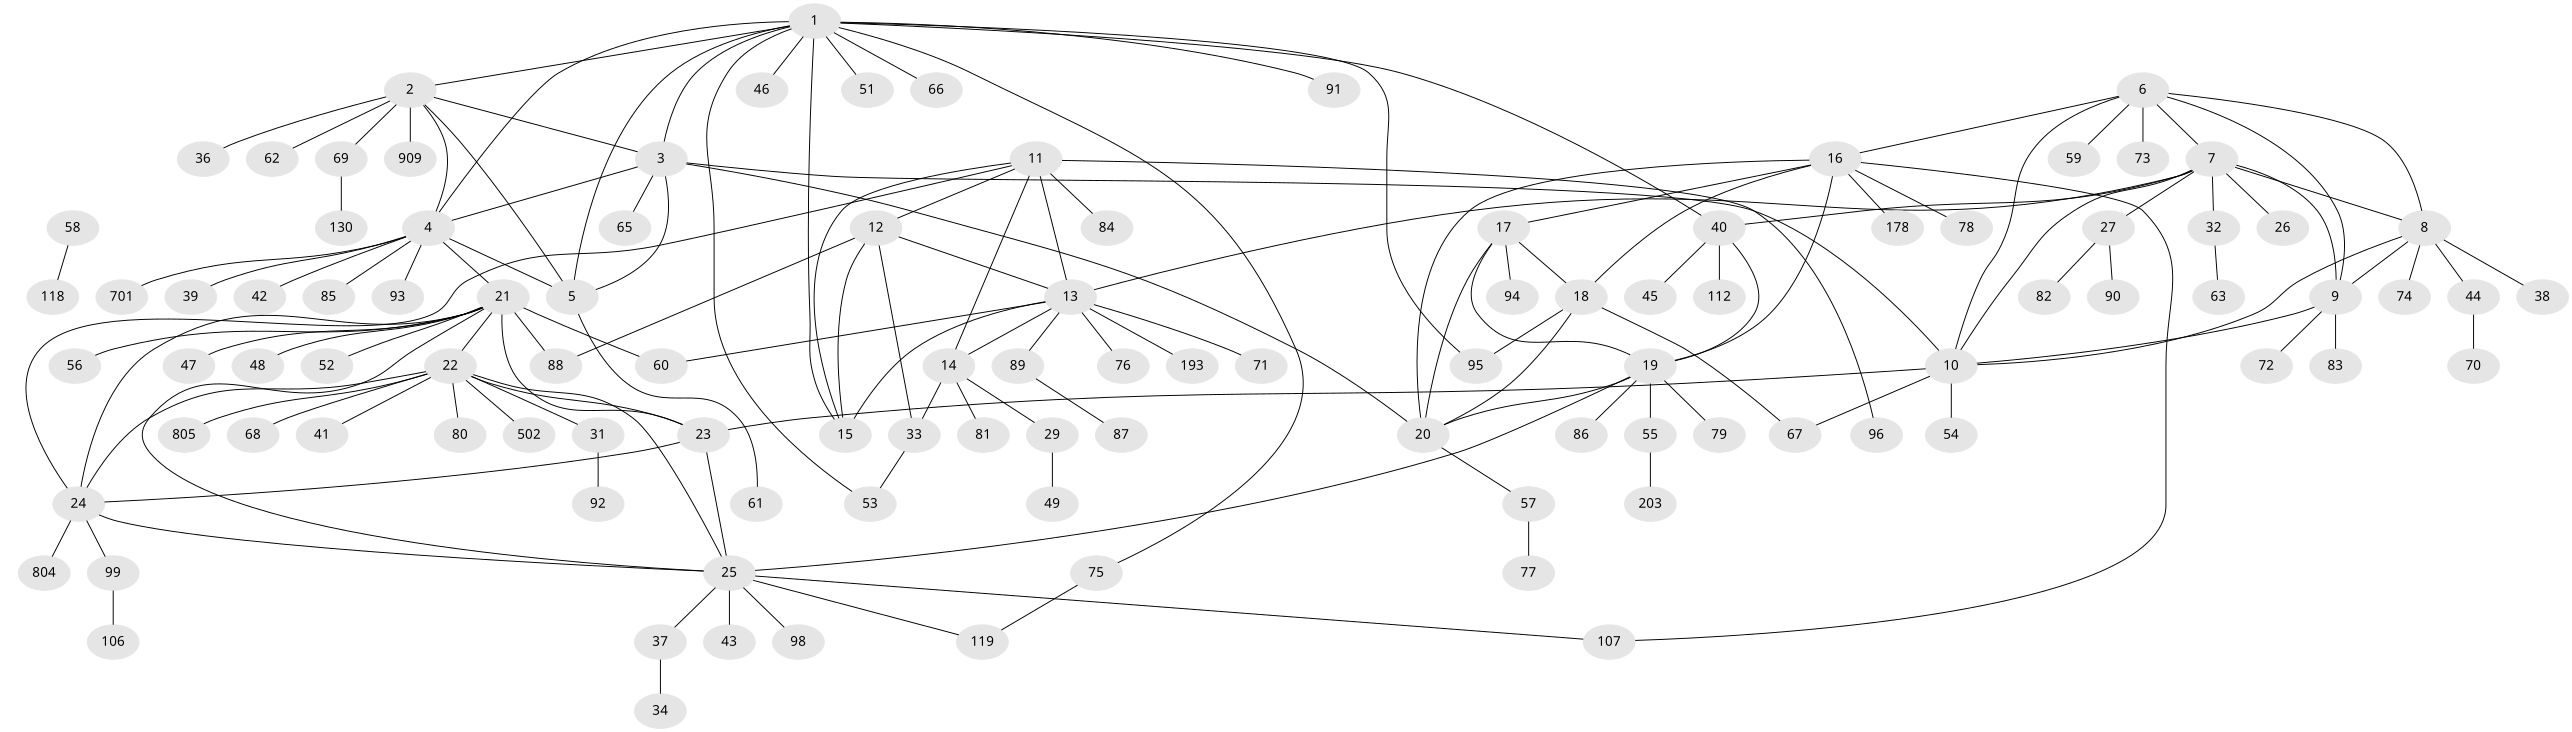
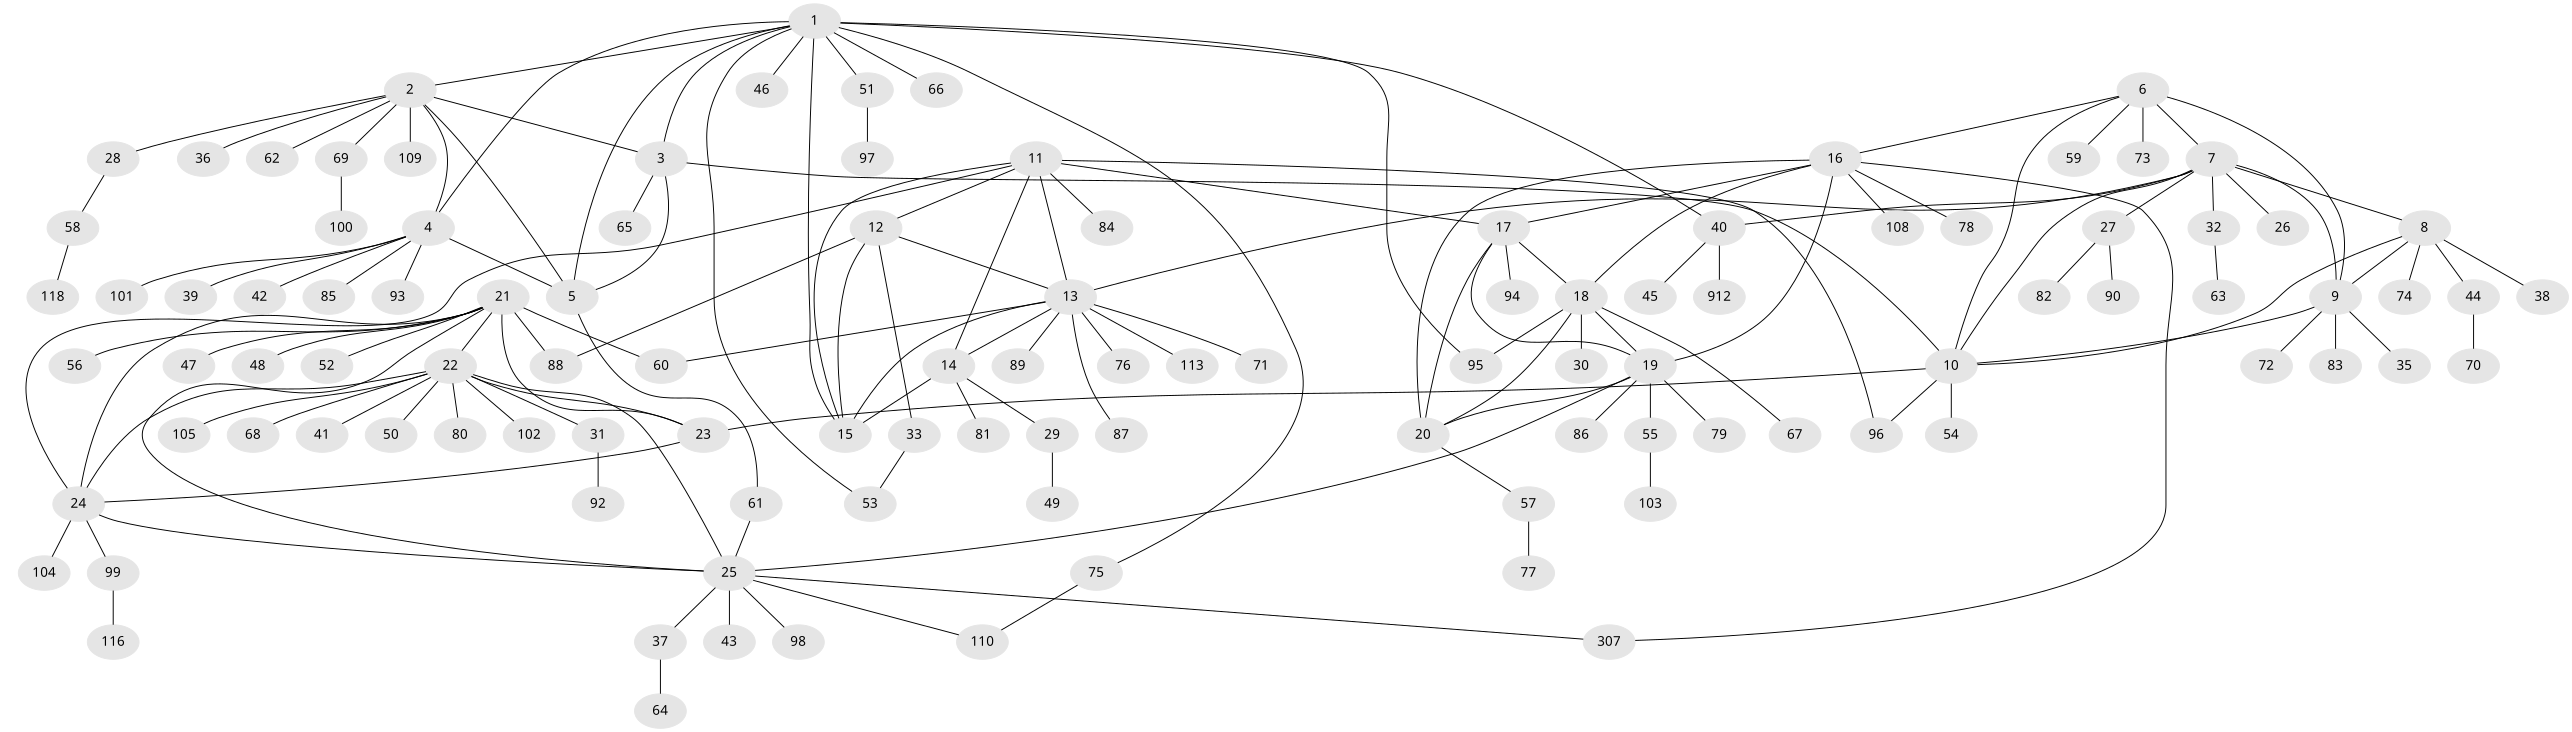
node "91": removed
edge "6" -- "8": removed
node "28": added
node "909": label "909" -> "109"
node "97": added
edge "3" -- "4": removed
edge "11" -- "17": added
node "130": label "130" -> "100"
node "178": label "178" -> "108"
edge "3" -- "20": removed
edge "4" -- "21": removed
node "701": label "701" -> "101"
node "112": label "112" -> "912"
edge "40" -- "19": now "18" -- "19"
node "193": label "193" -> "113"
node "30": added
node "35": added
edge "10" -- "67": now "10" -- "96"
edge "14" -- "33": now "14" -- "15"
edge "89" -- "87": now "13" -- "87"
node "805": label "805" -> "105"
node "50": added
node "502": label "502" -> "102"
edge "23" -- "25": now "61" -- "25"
node "203": label "203" -> "103"
node "804": label "804" -> "104"
node "106": label "106" -> "116"
node "119": label "119" -> "110"
node "107": label "107" -> "307"
node "34": label "34" -> "64"
